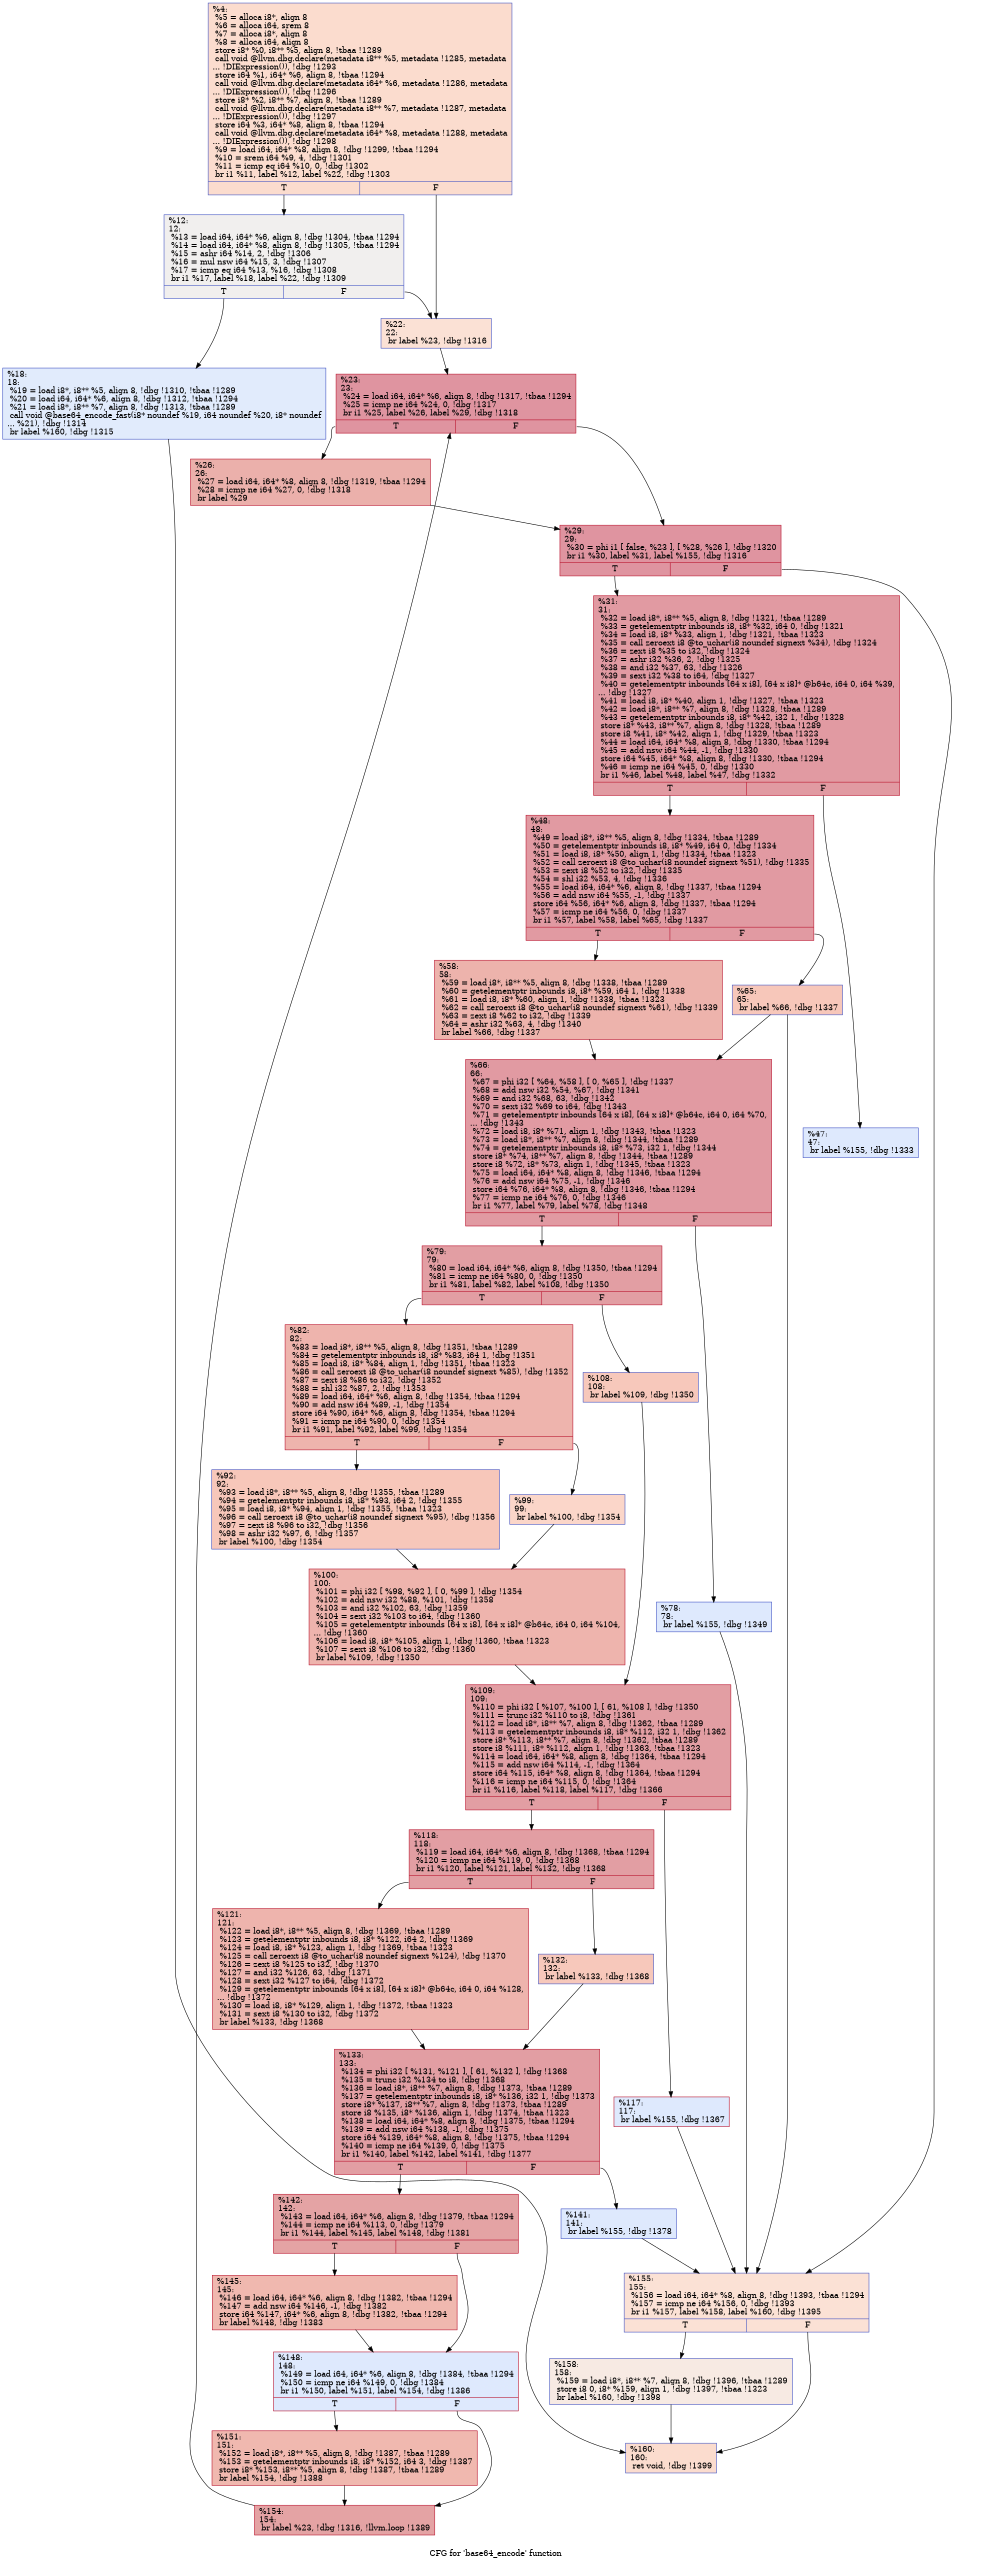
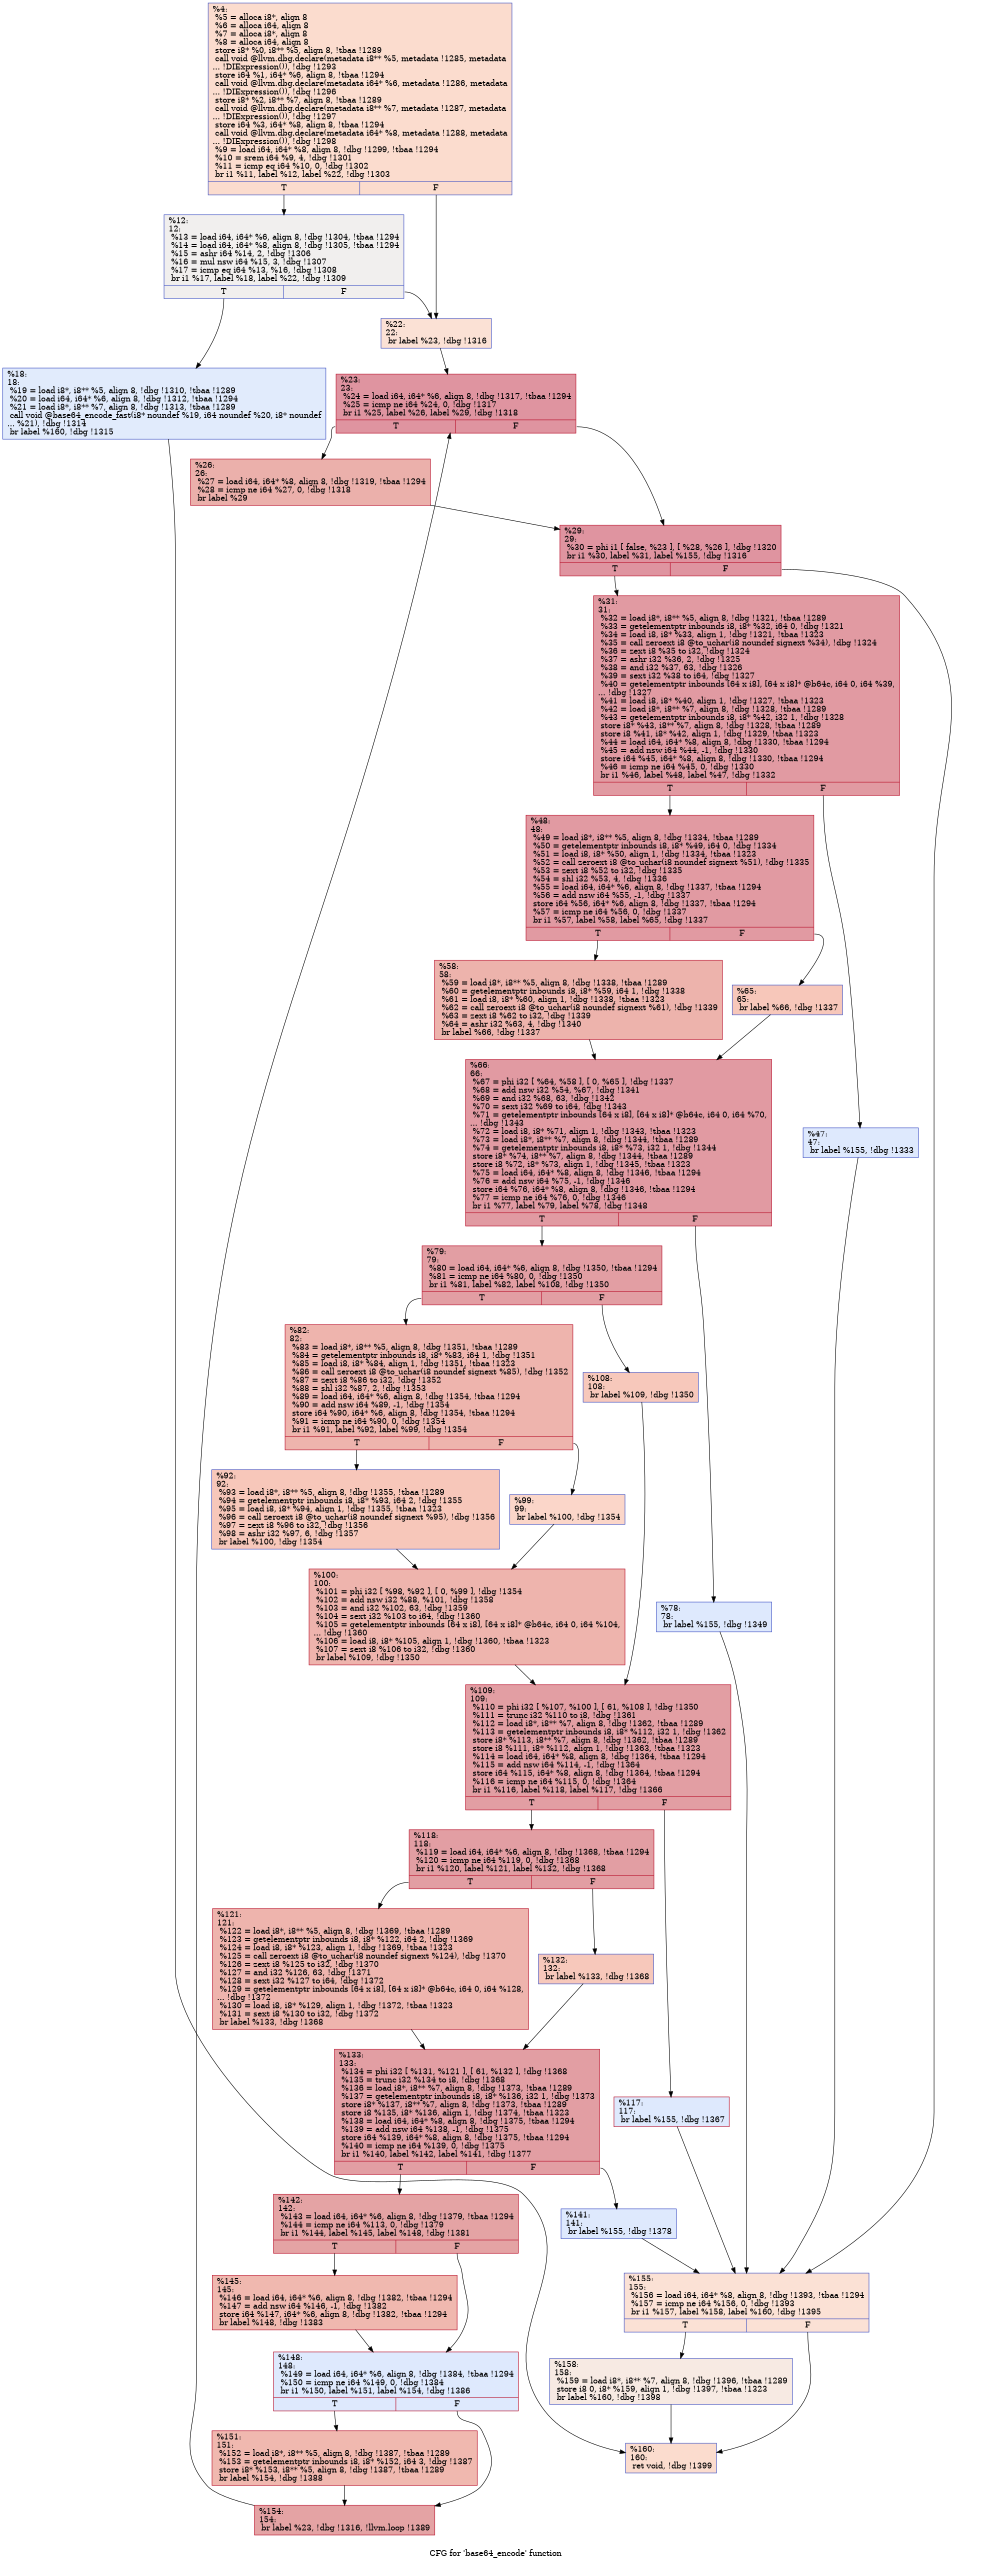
node "%4:": text "%6 = alloca i64, srem 8" -> "%6 = alloca i64, align 8"
edge "%65:" -> "%155:": now "%47:" -> "%155:"
